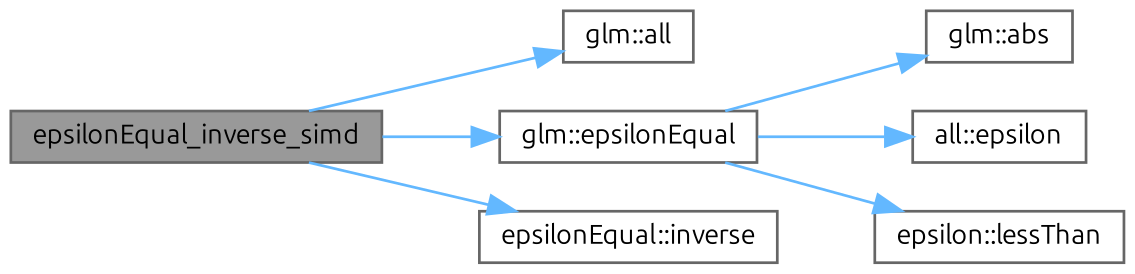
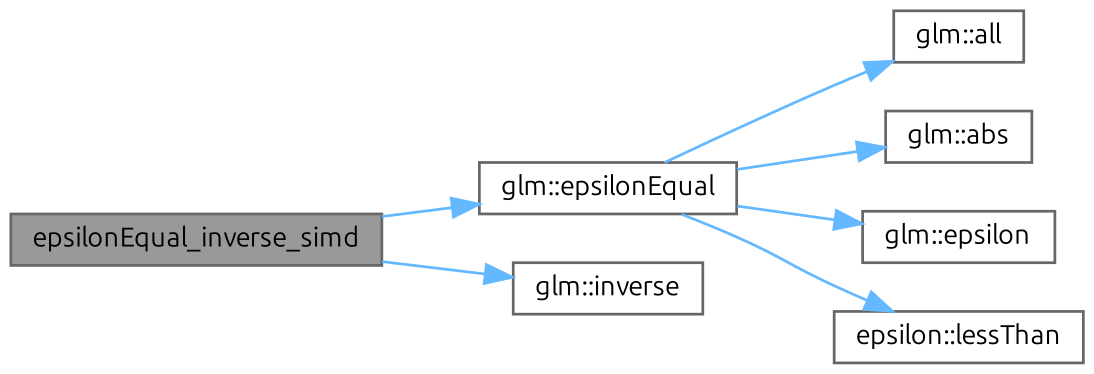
edge "epsilonEqual_inverse_simd" -> "glm::all": now "glm::epsilonEqual" -> "glm::all"
node "all::epsilon": label "all::epsilon" -> "glm::epsilon"
node "epsilonEqual::inverse": label "epsilonEqual::inverse" -> "glm::inverse"
